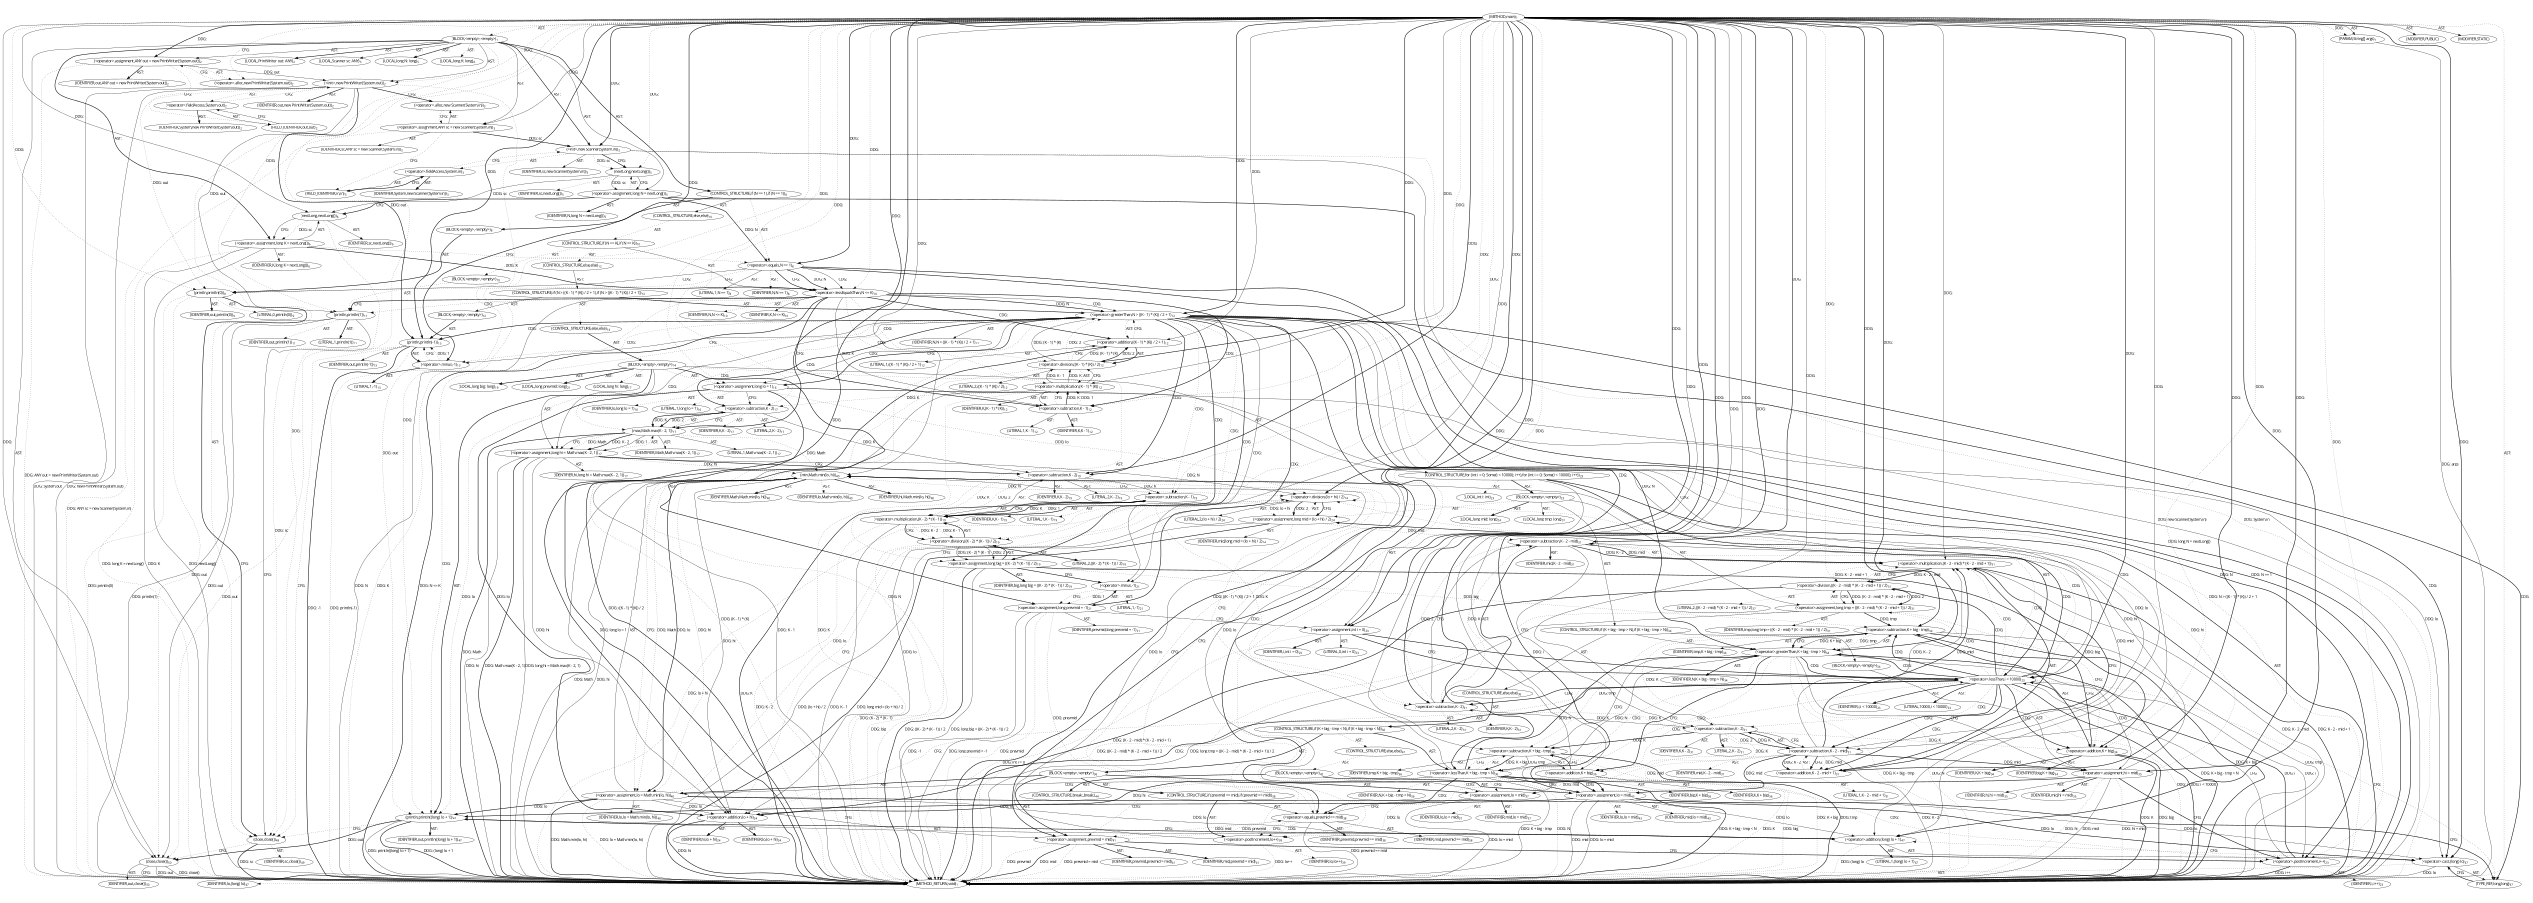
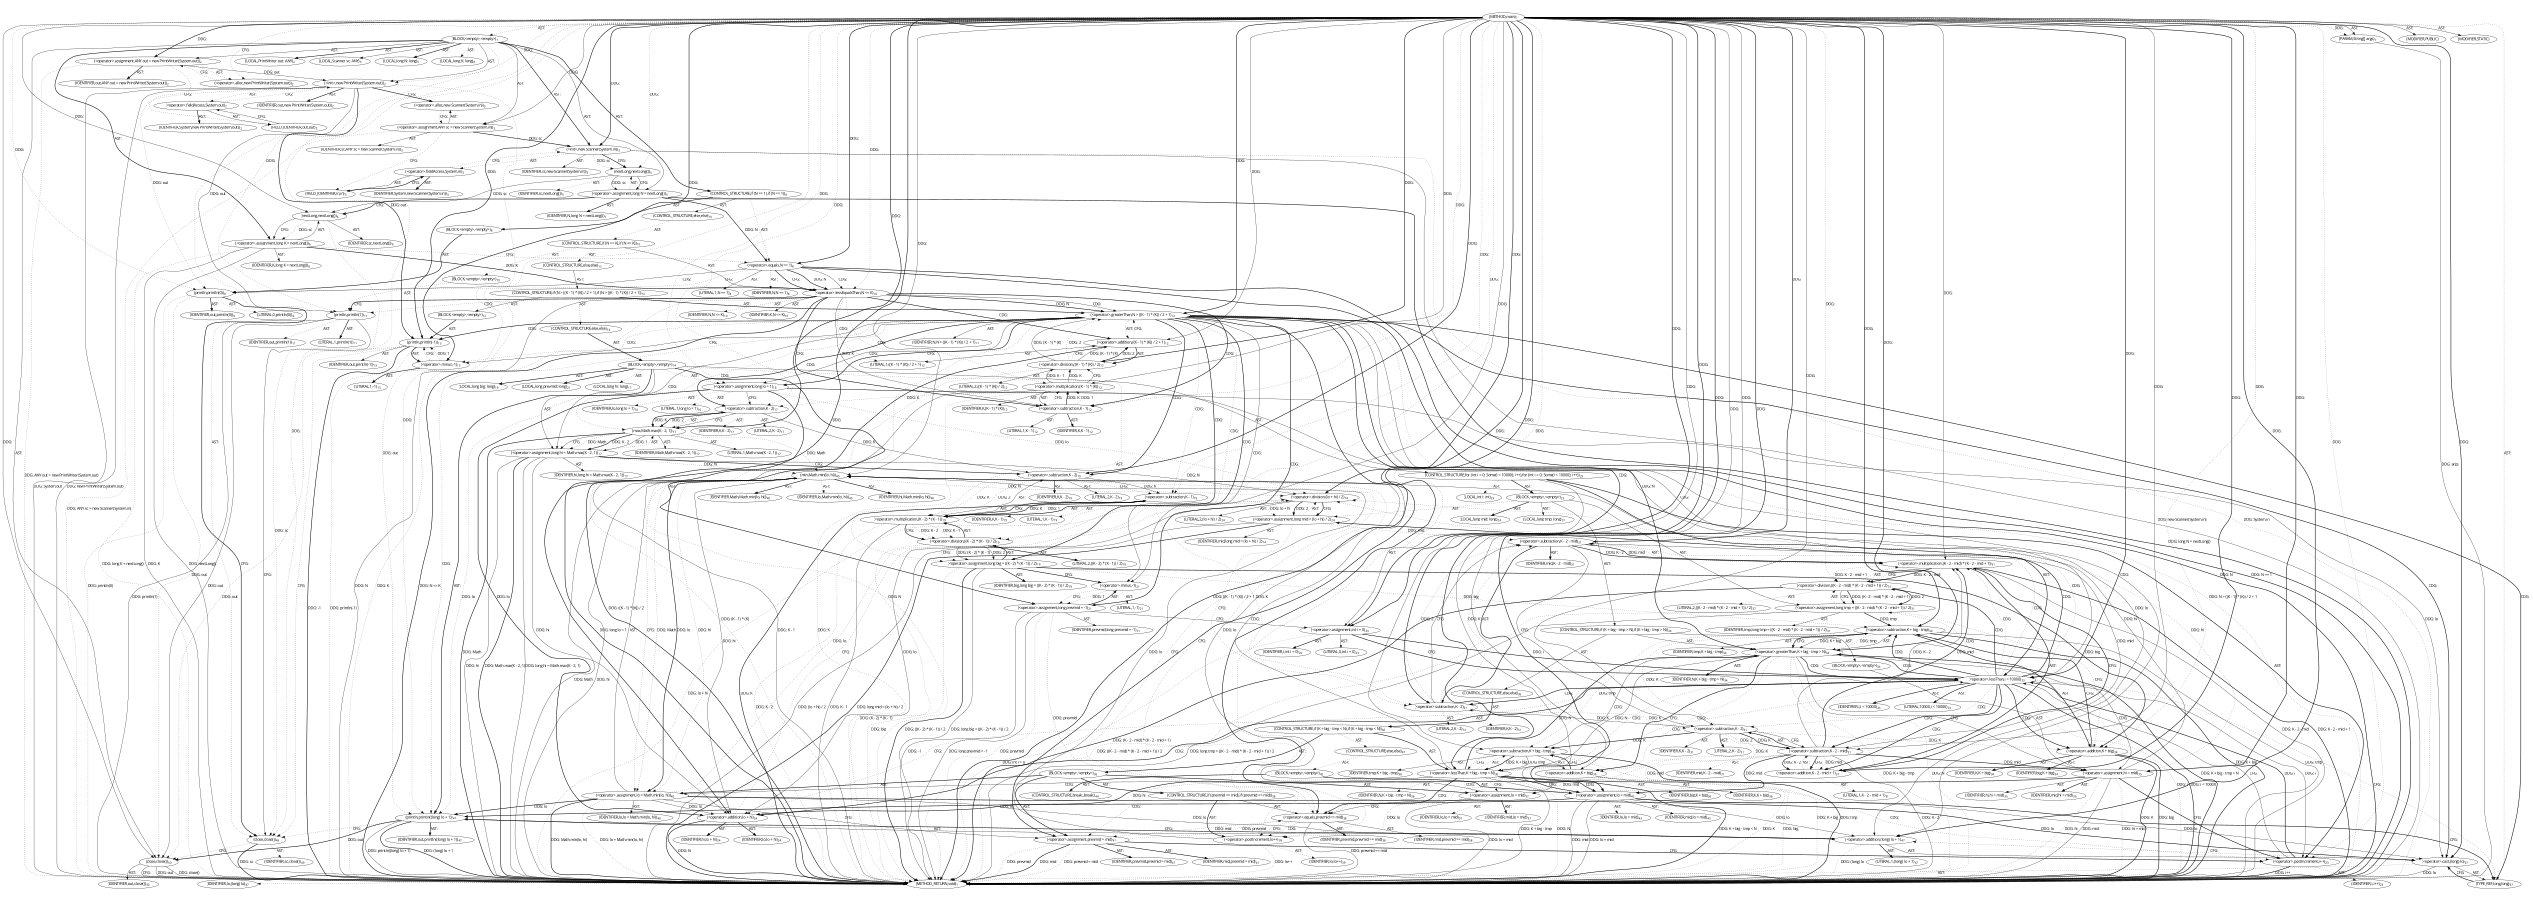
edge "(<operator>.lessEqualsThan,N <= K)" -> "(<operator>.division,((K - 1) * (K)) / 2)": now "(<operator>.lessEqualsThan,N <= K)" -> "(LITERAL,1,((K - 1) * (K)) / 2 + 1)"
edge "(<operator>.division,((K - 1) * (K)) / 2)" -> "(<operator>.multiplication,(K - 1) * (K))": removed, label "AST:"
